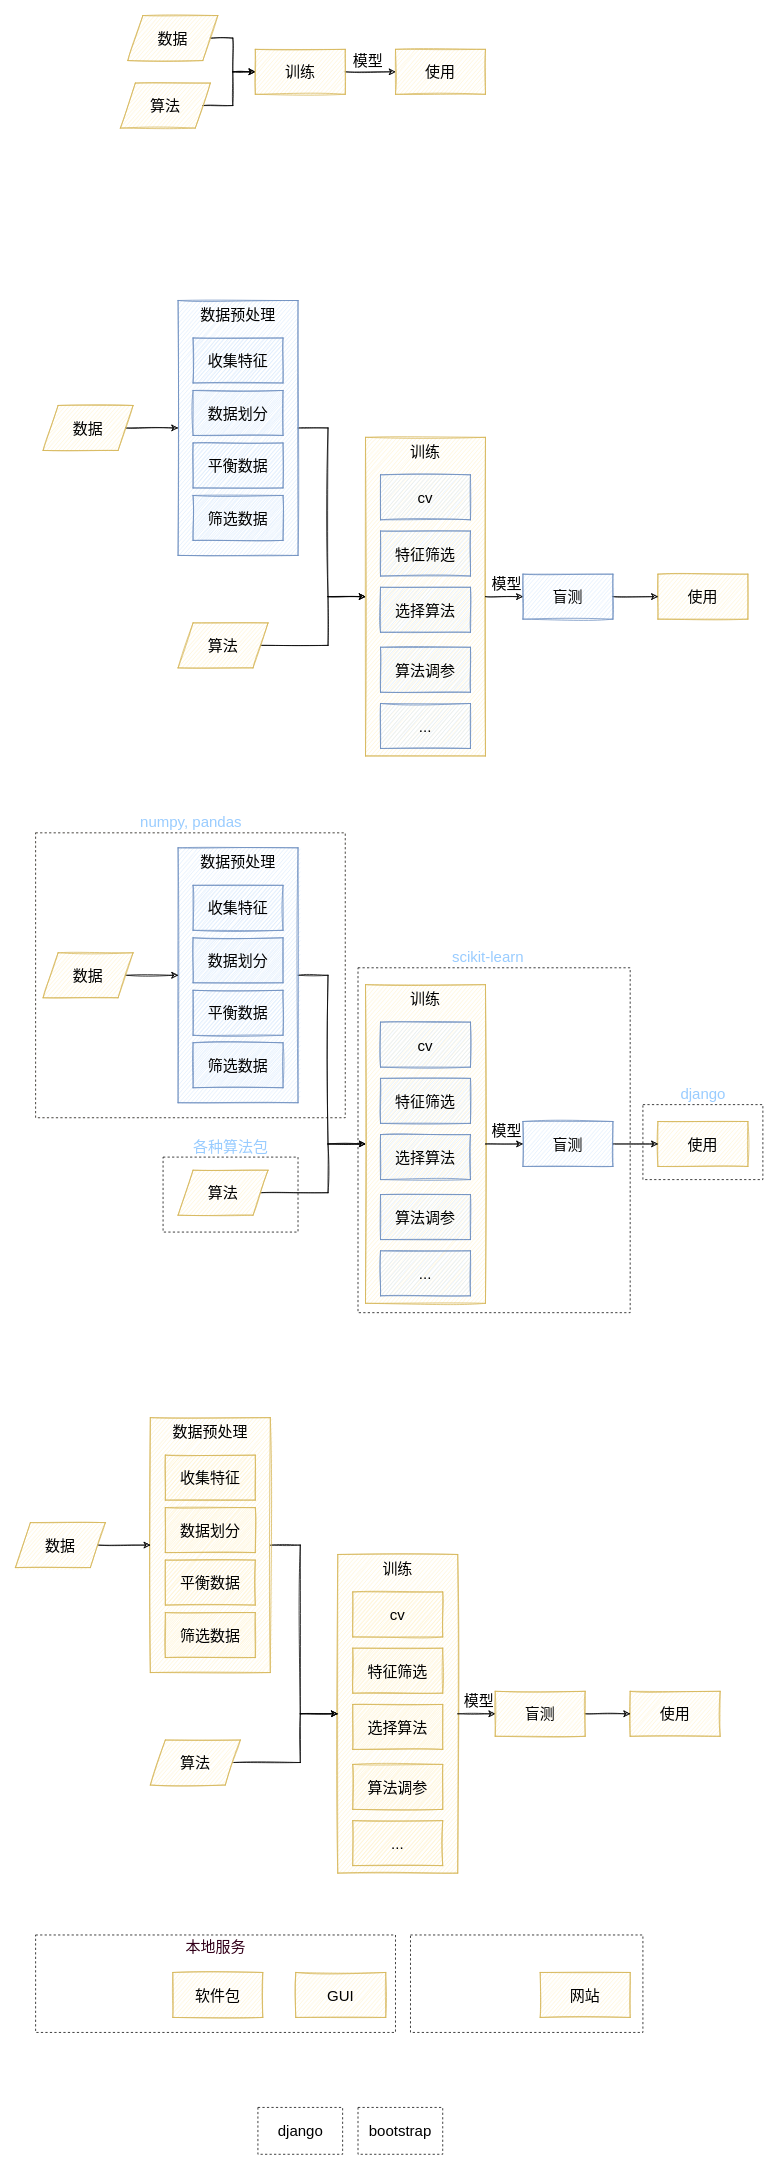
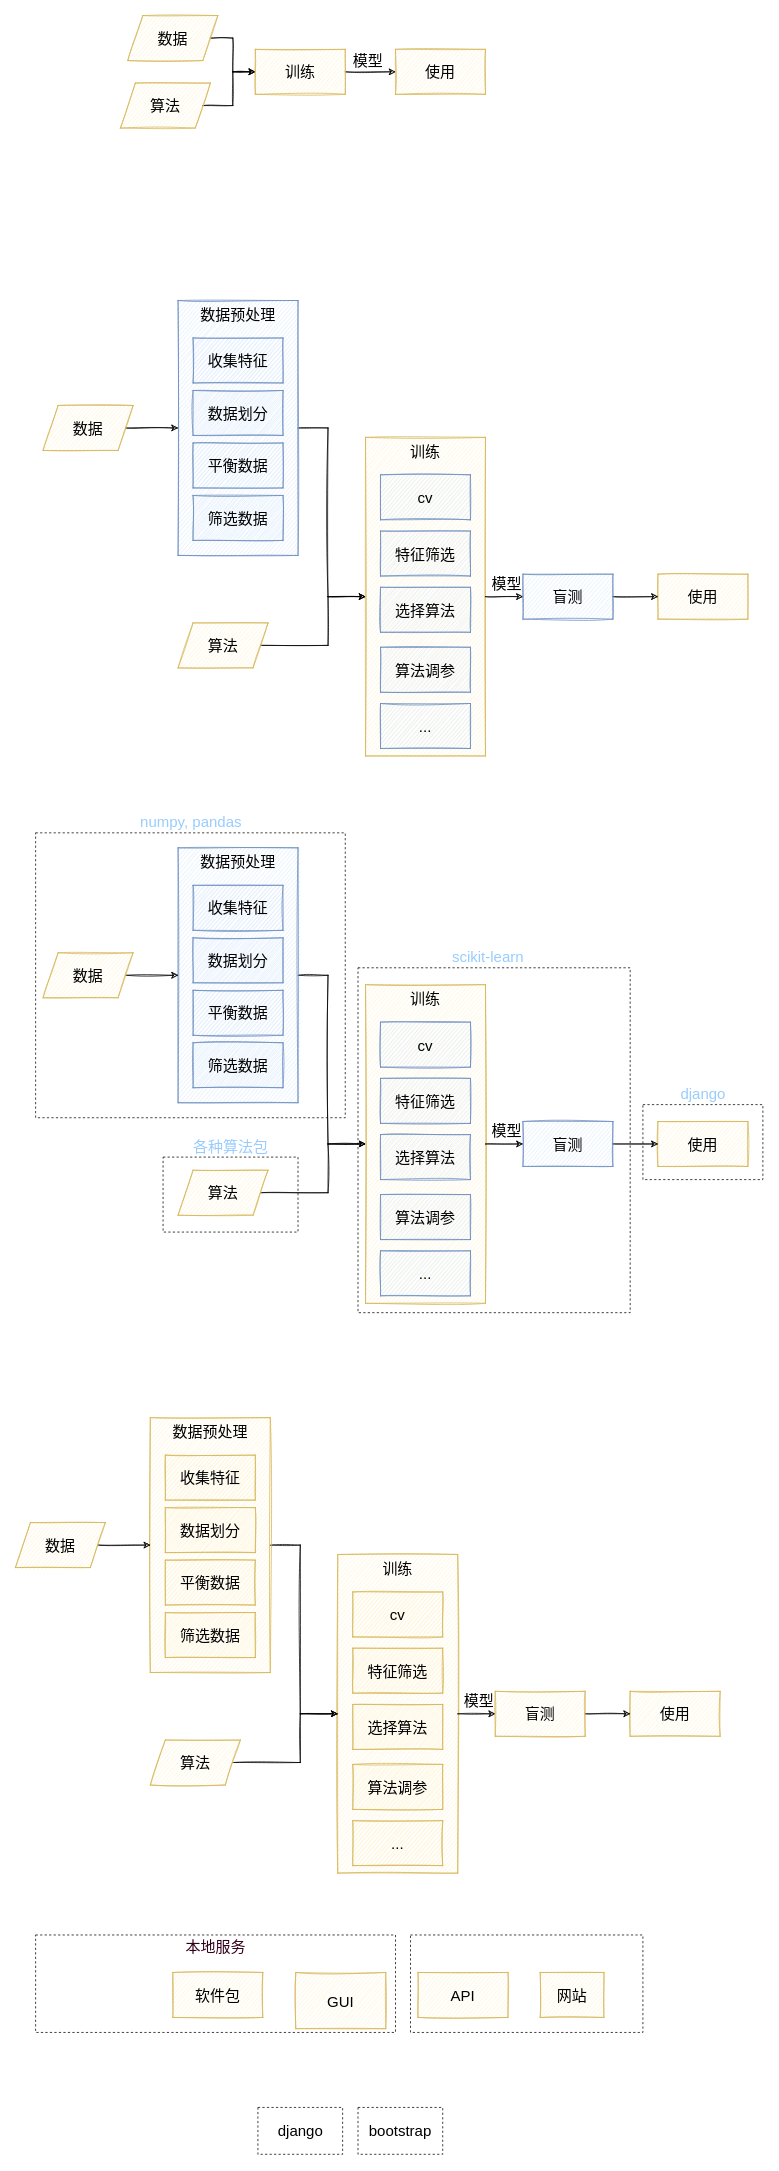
node "GUI": size 90x45 -> 90x56
node "API": added
node "网站": size 90x45 -> 64x45
